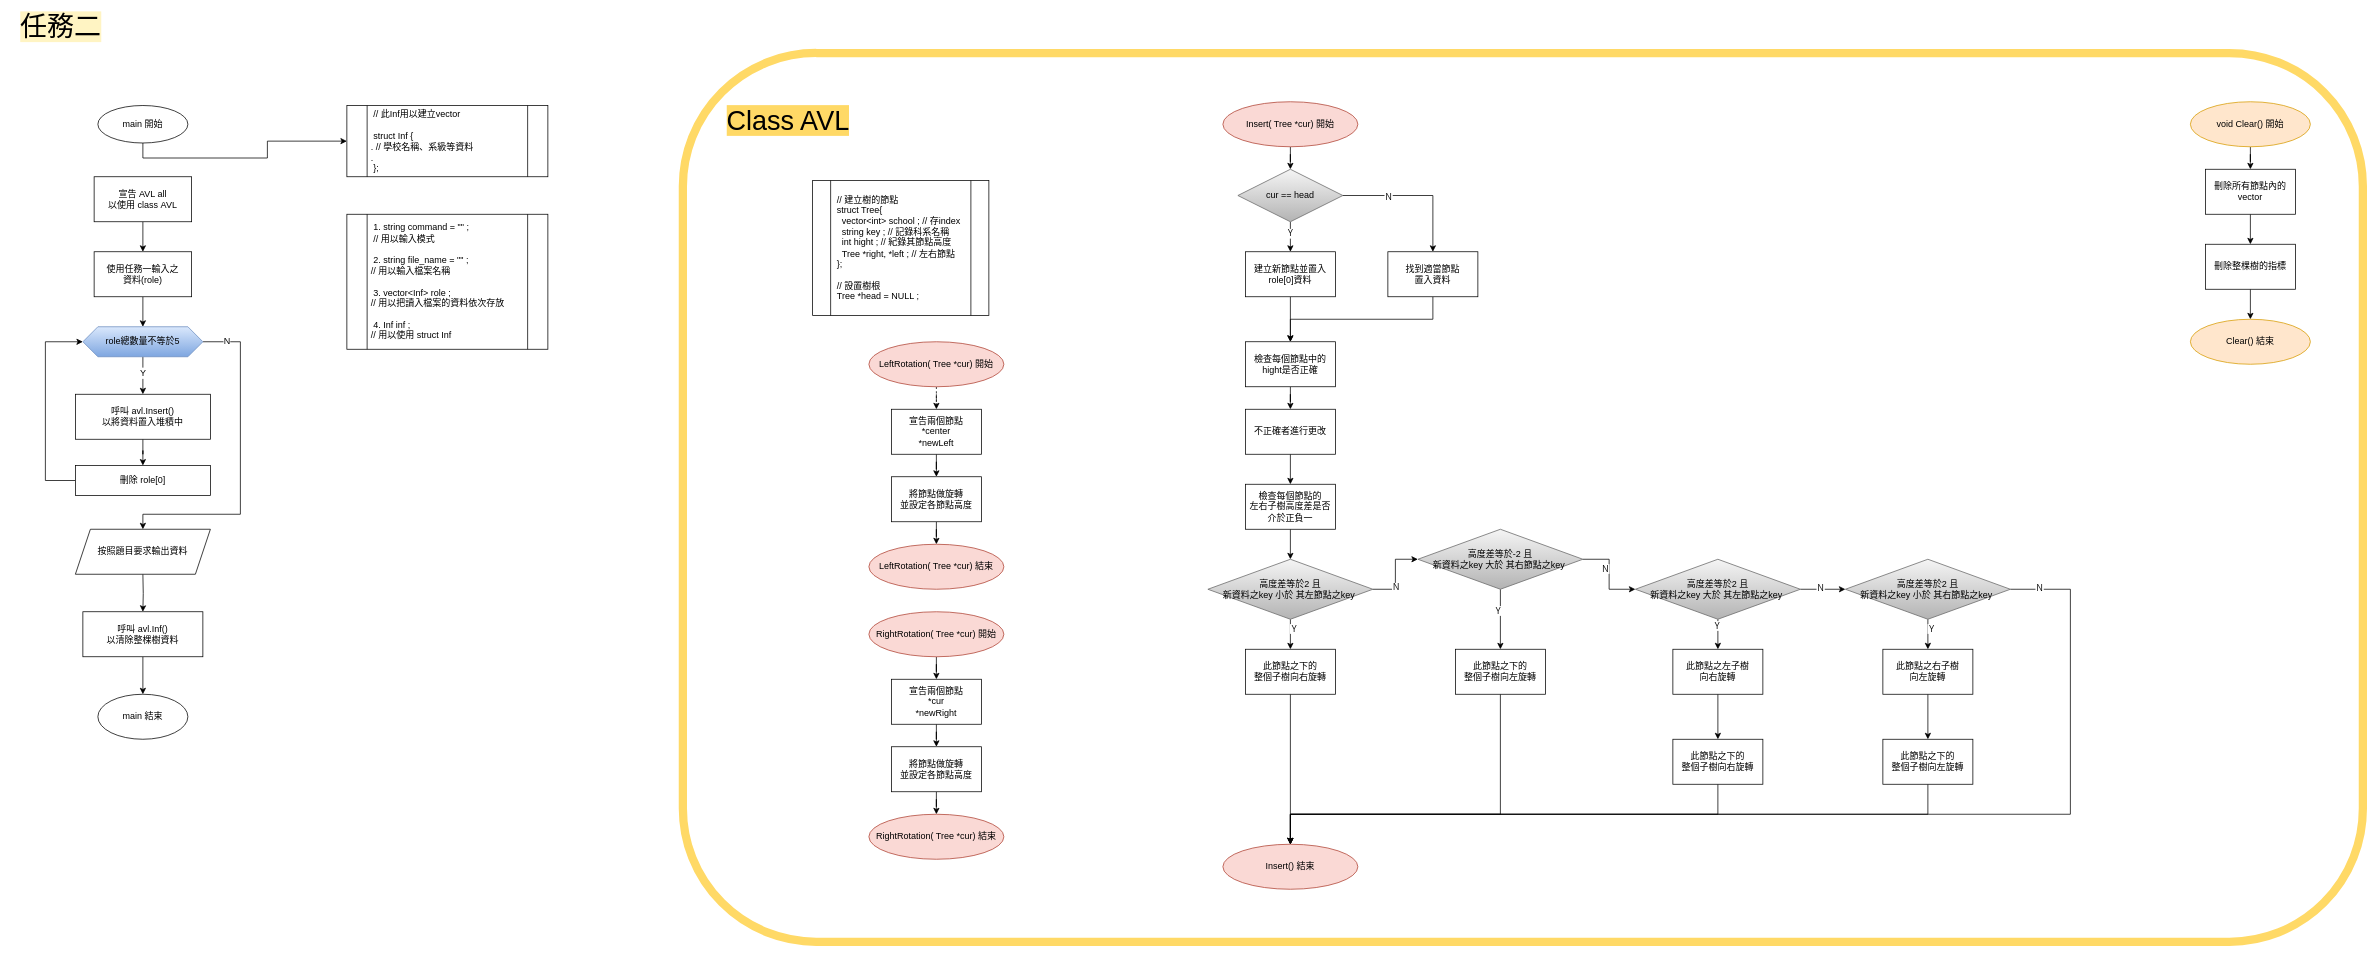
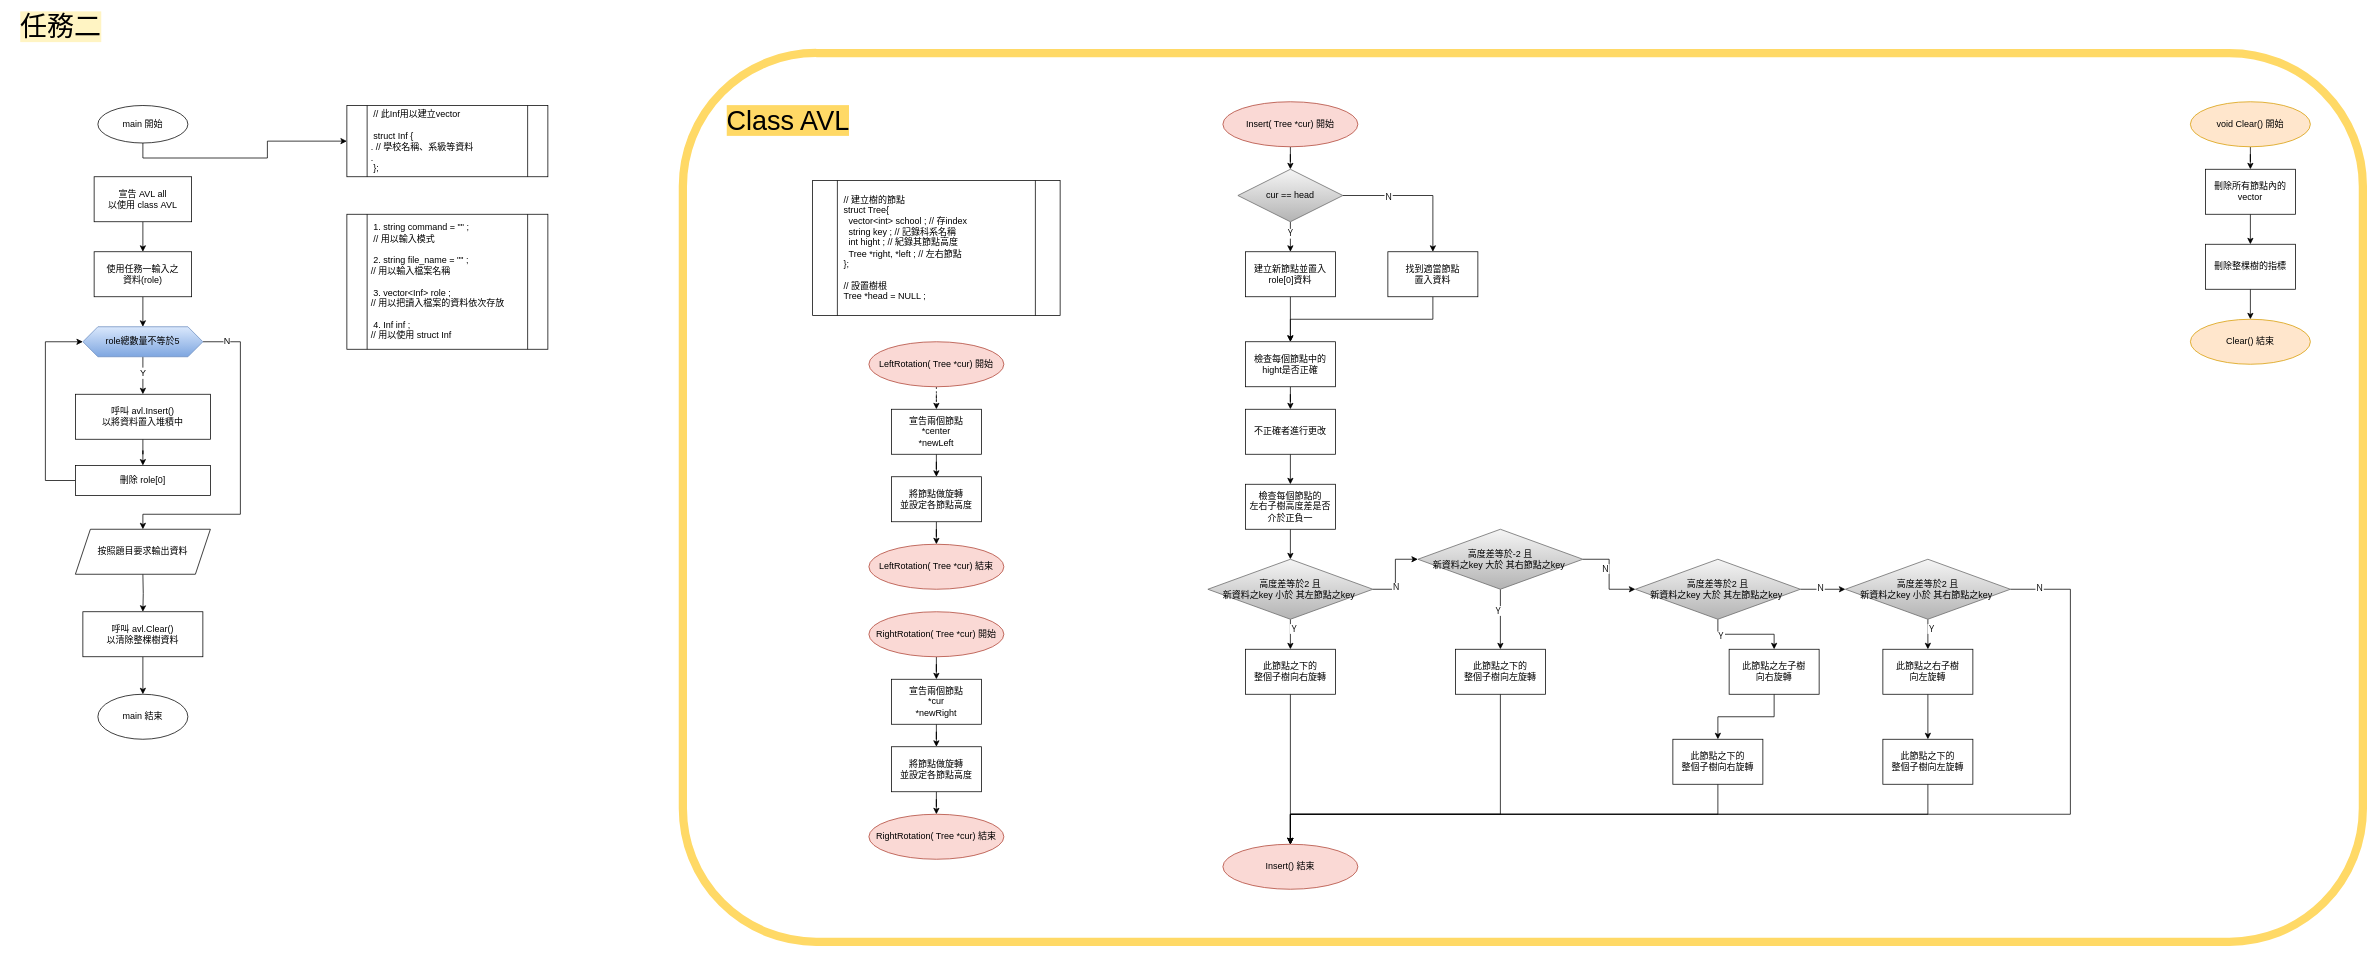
node "// 建立樹的節點 struct Tree{ vector<int> school ; // 存index string key ; // 記錄科系名稱 int hight ; // 紀錄其節點高度 Tree *right, *left ; // 左右節點 }; // 設置樹根 Tree *head = NULL ;": size 176x135 -> 248x135
node "呼叫 avl.Inf() 以清除整棵樹資料": label "呼叫 avl.Inf() 以清除整棵樹資料" -> "呼叫 avl.Clear() 以清除整棵樹資料"
node "此節點之左子樹 向右旋轉": moved (1718, 672) -> (1774, 672)
